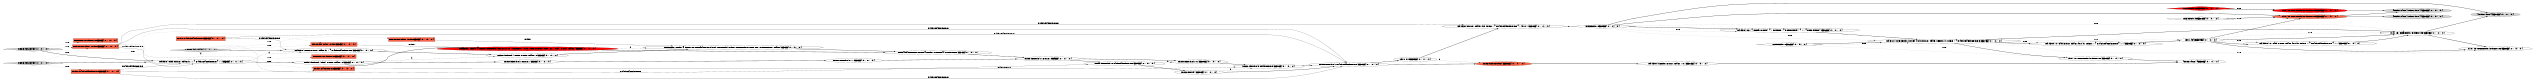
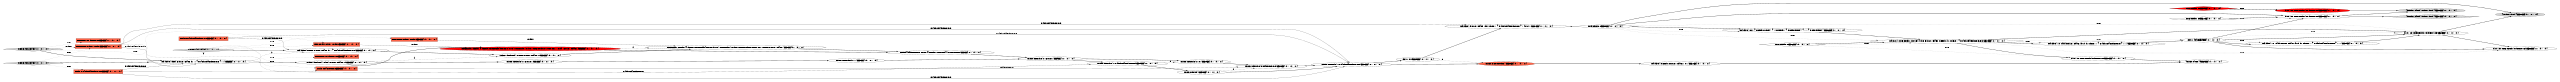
node "throw new DBCException(e1,dataSource)@@@25@@@['1', '0', '1']": fillcolor tomato -> white
node "{session.close()monitor.done()}@@@27@@@['0', '0', '1']": shape ellipse -> diamond
edge "checkExplainTables['1', '0', '0']" -> "DBRProgressMonitor monitor@@@2@@@['1', '1', '0']": label "true" -> "monitor"
